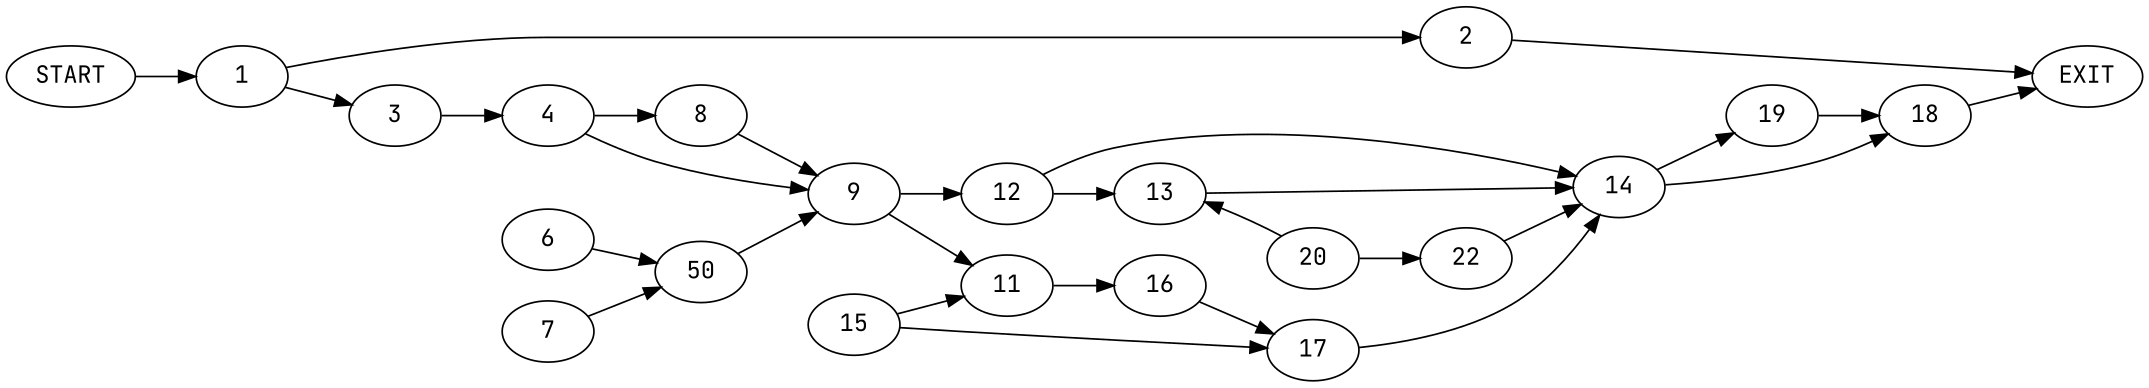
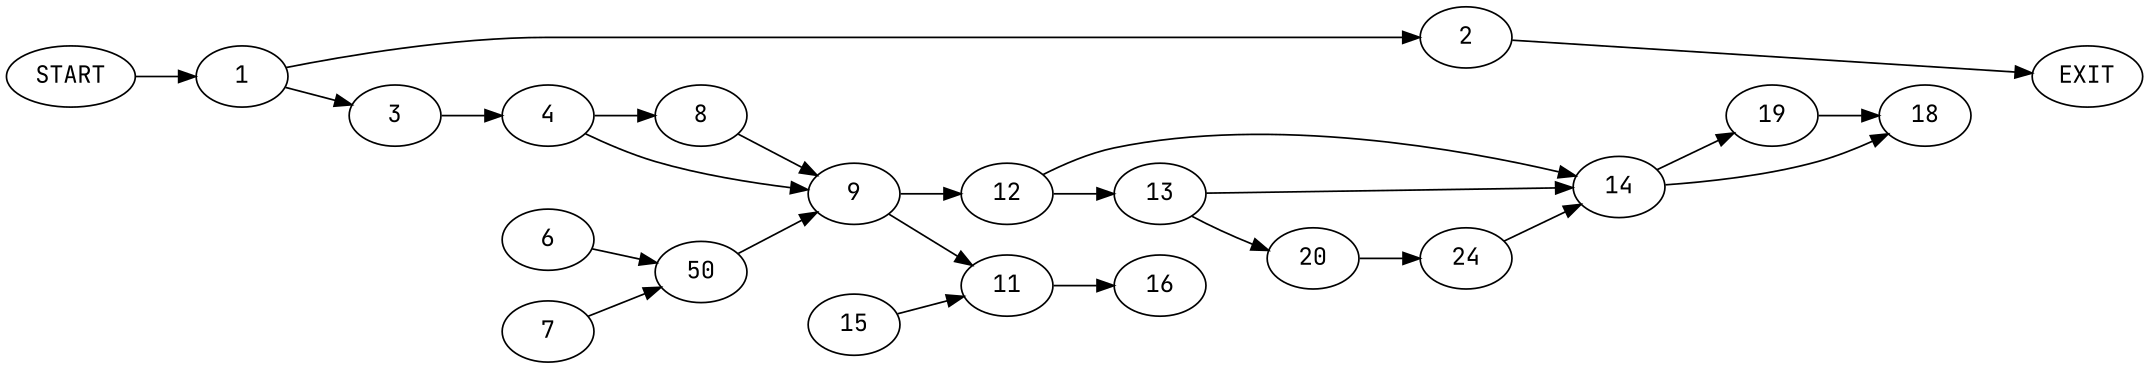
edge "18" -> "EXIT": removed
edge "20" -> "13": reversed
node "22": label "22" -> "24"
node "17": removed
